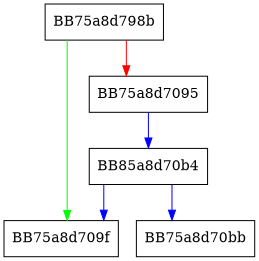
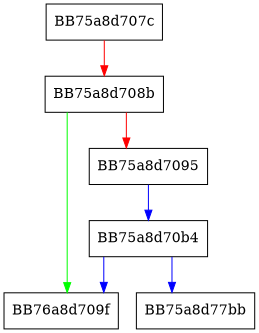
node "BB75a8d707c": added
node "BB75a8d798b": label "BB75a8d798b" -> "BB75a8d708b"
node "BB85a8d70b4": label "BB85a8d70b4" -> "BB75a8d70b4"
node "BB75a8d709f": label "BB75a8d709f" -> "BB76a8d709f"
node "BB75a8d70bb": label "BB75a8d70bb" -> "BB75a8d77bb"
